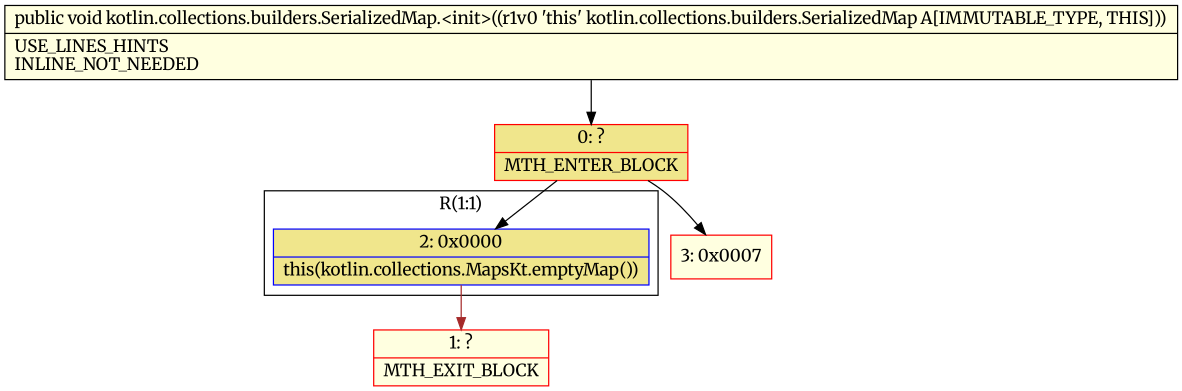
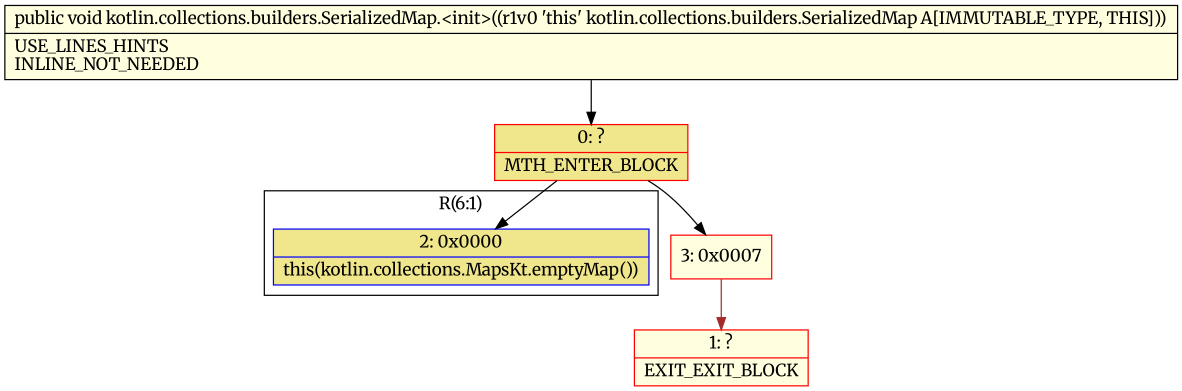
cluster "R(1:1)": label "R(1:1)" -> "R(6:1)"
edge "2: 0x0000" -> "1: ?": now "3: 0x0007" -> "1: ?"
node "1: ?": text "MTH_EXIT_BLOCK" -> "EXIT_EXIT_BLOCK"
